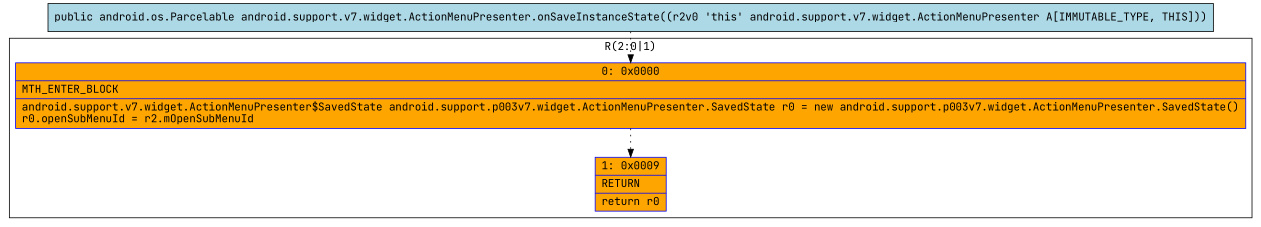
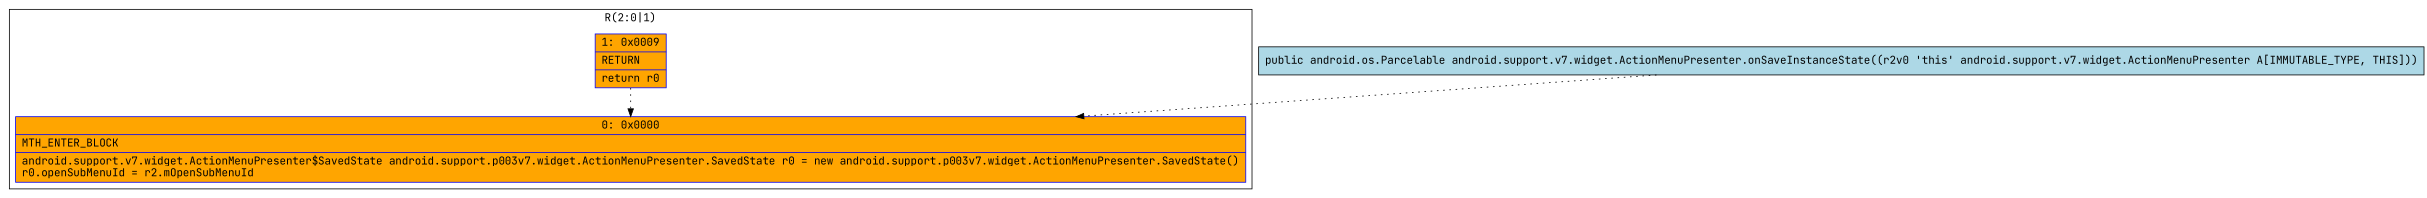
edge "0: 0x0000" -> "1: 0x0009": reversed
